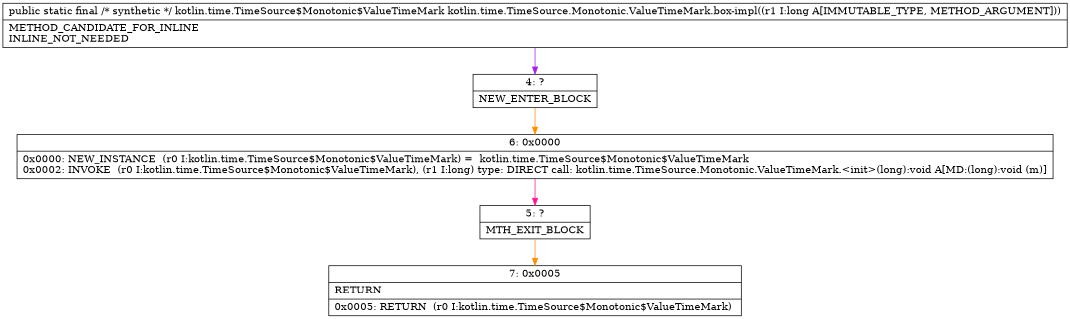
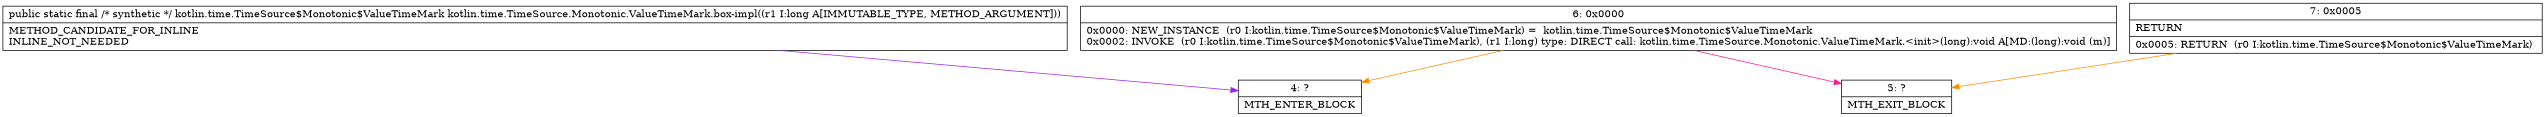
node "4: ?": text "NEW_ENTER_BLOCK" -> "MTH_ENTER_BLOCK"
edge "4: ?" -> "6: 0x0000": reversed
edge "5: ?" -> "7: 0x0005": reversed
